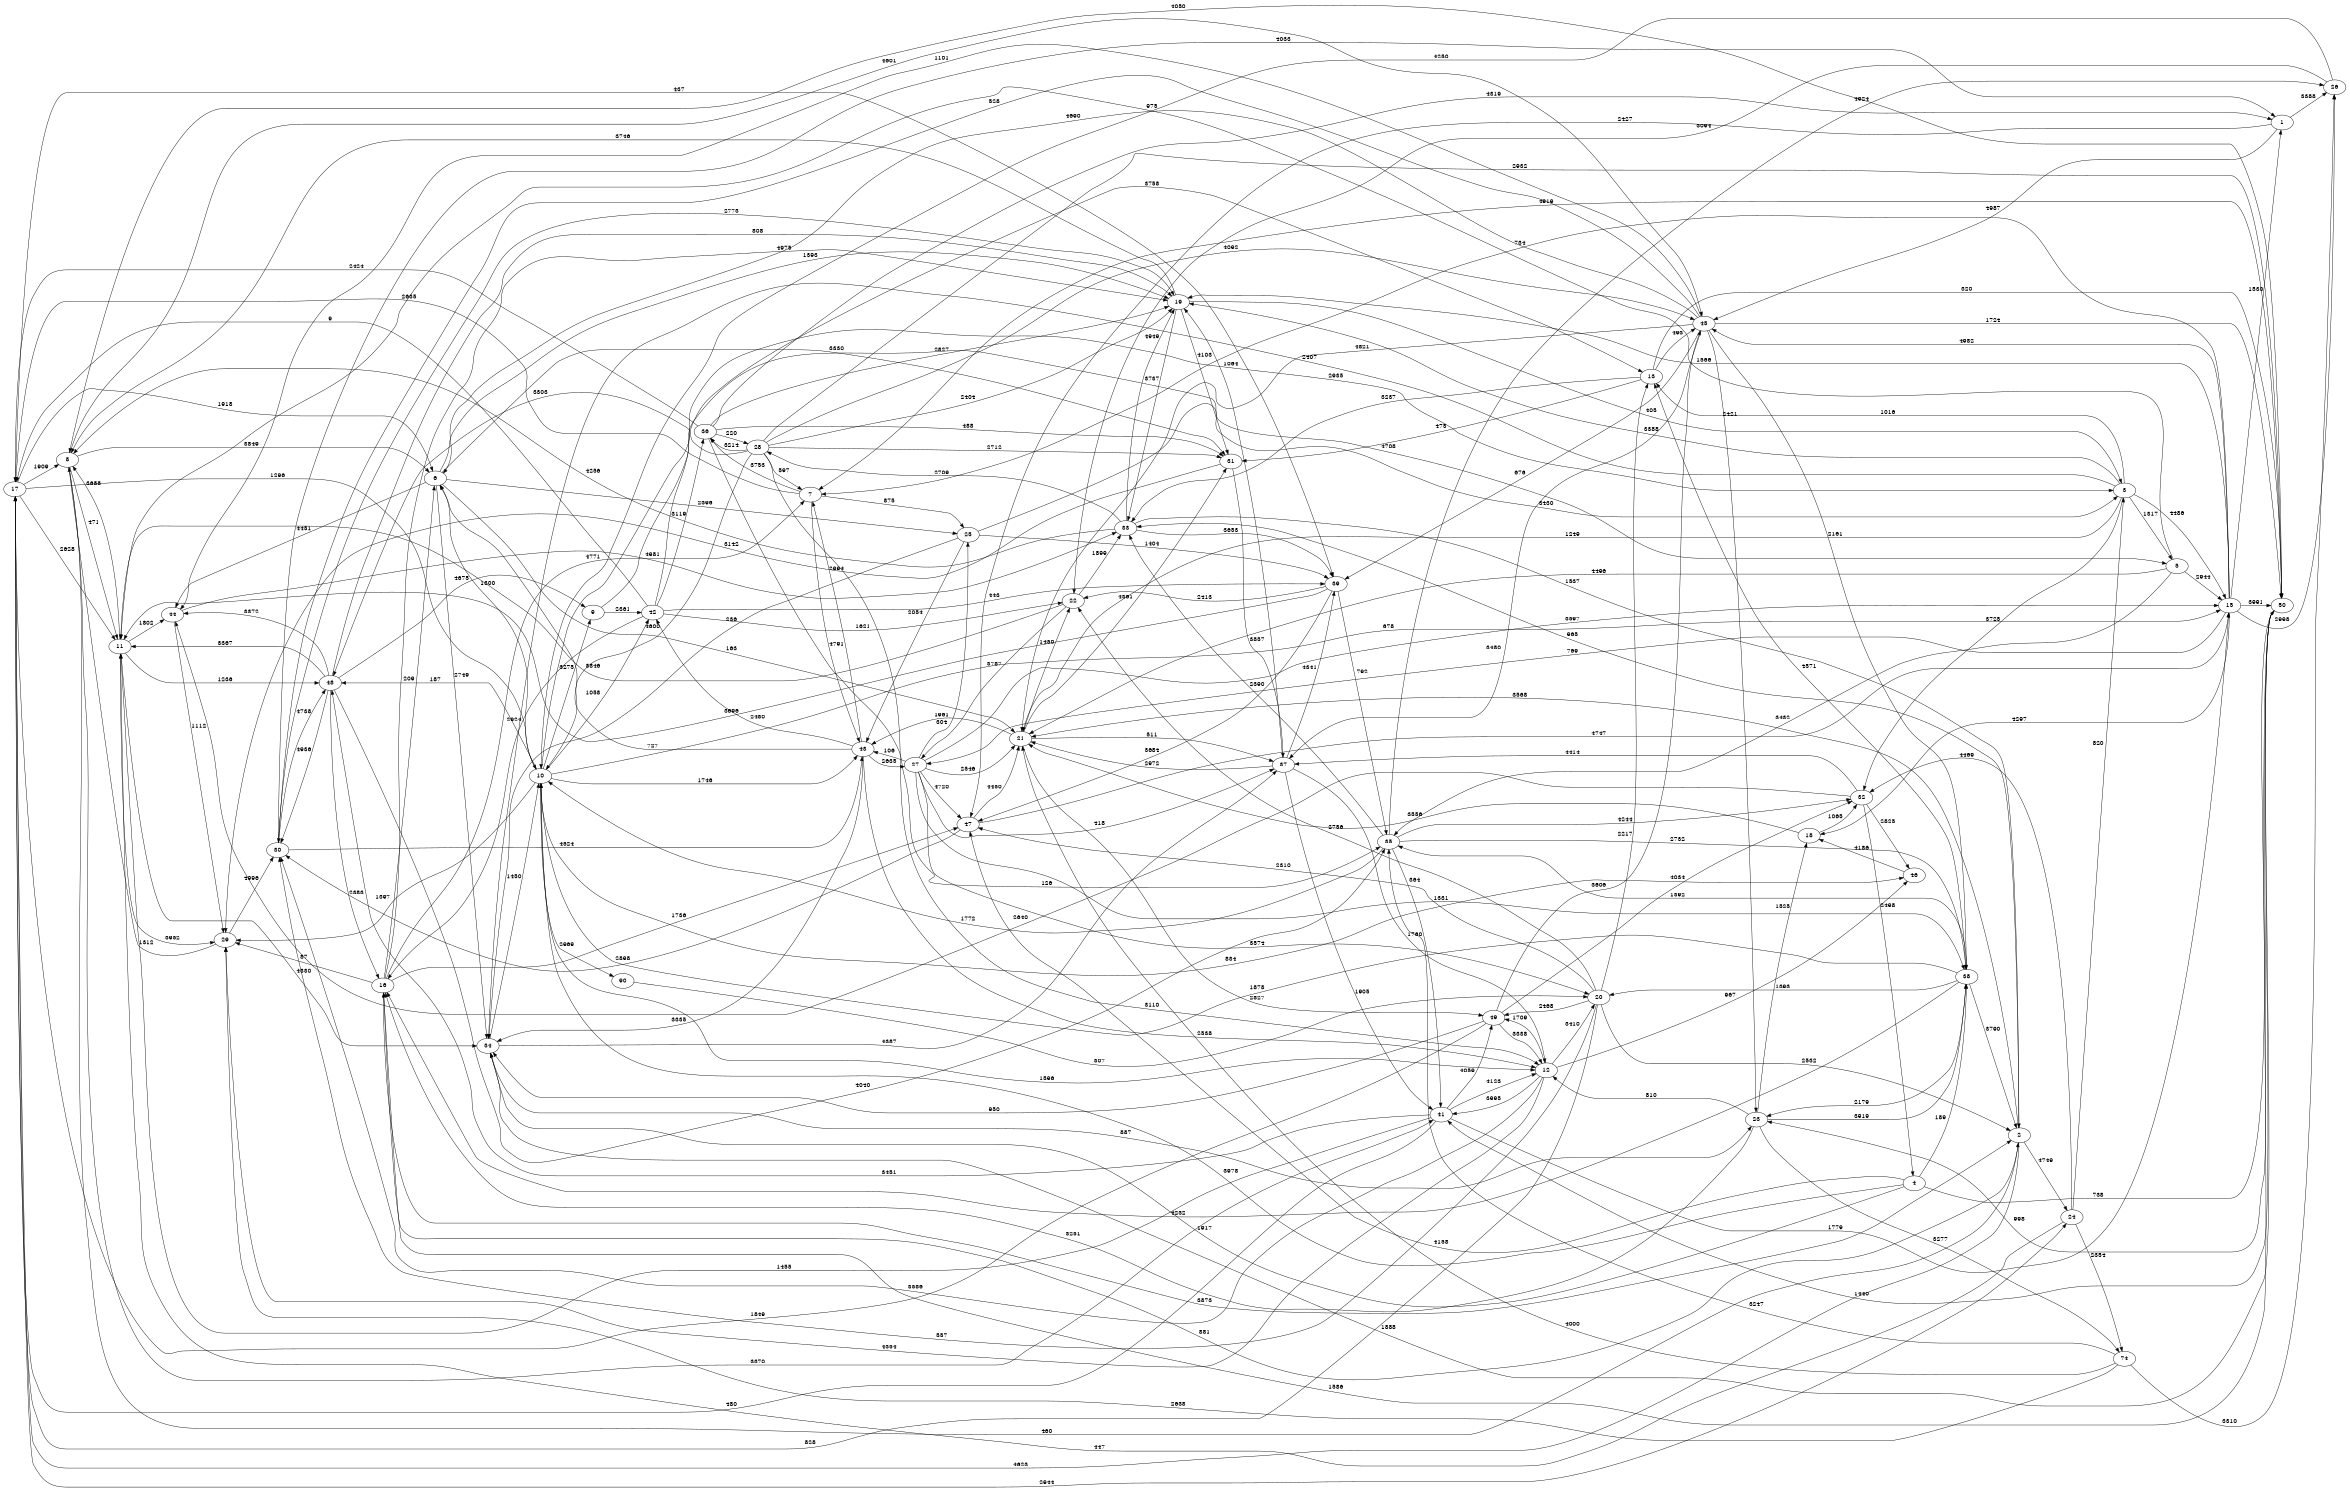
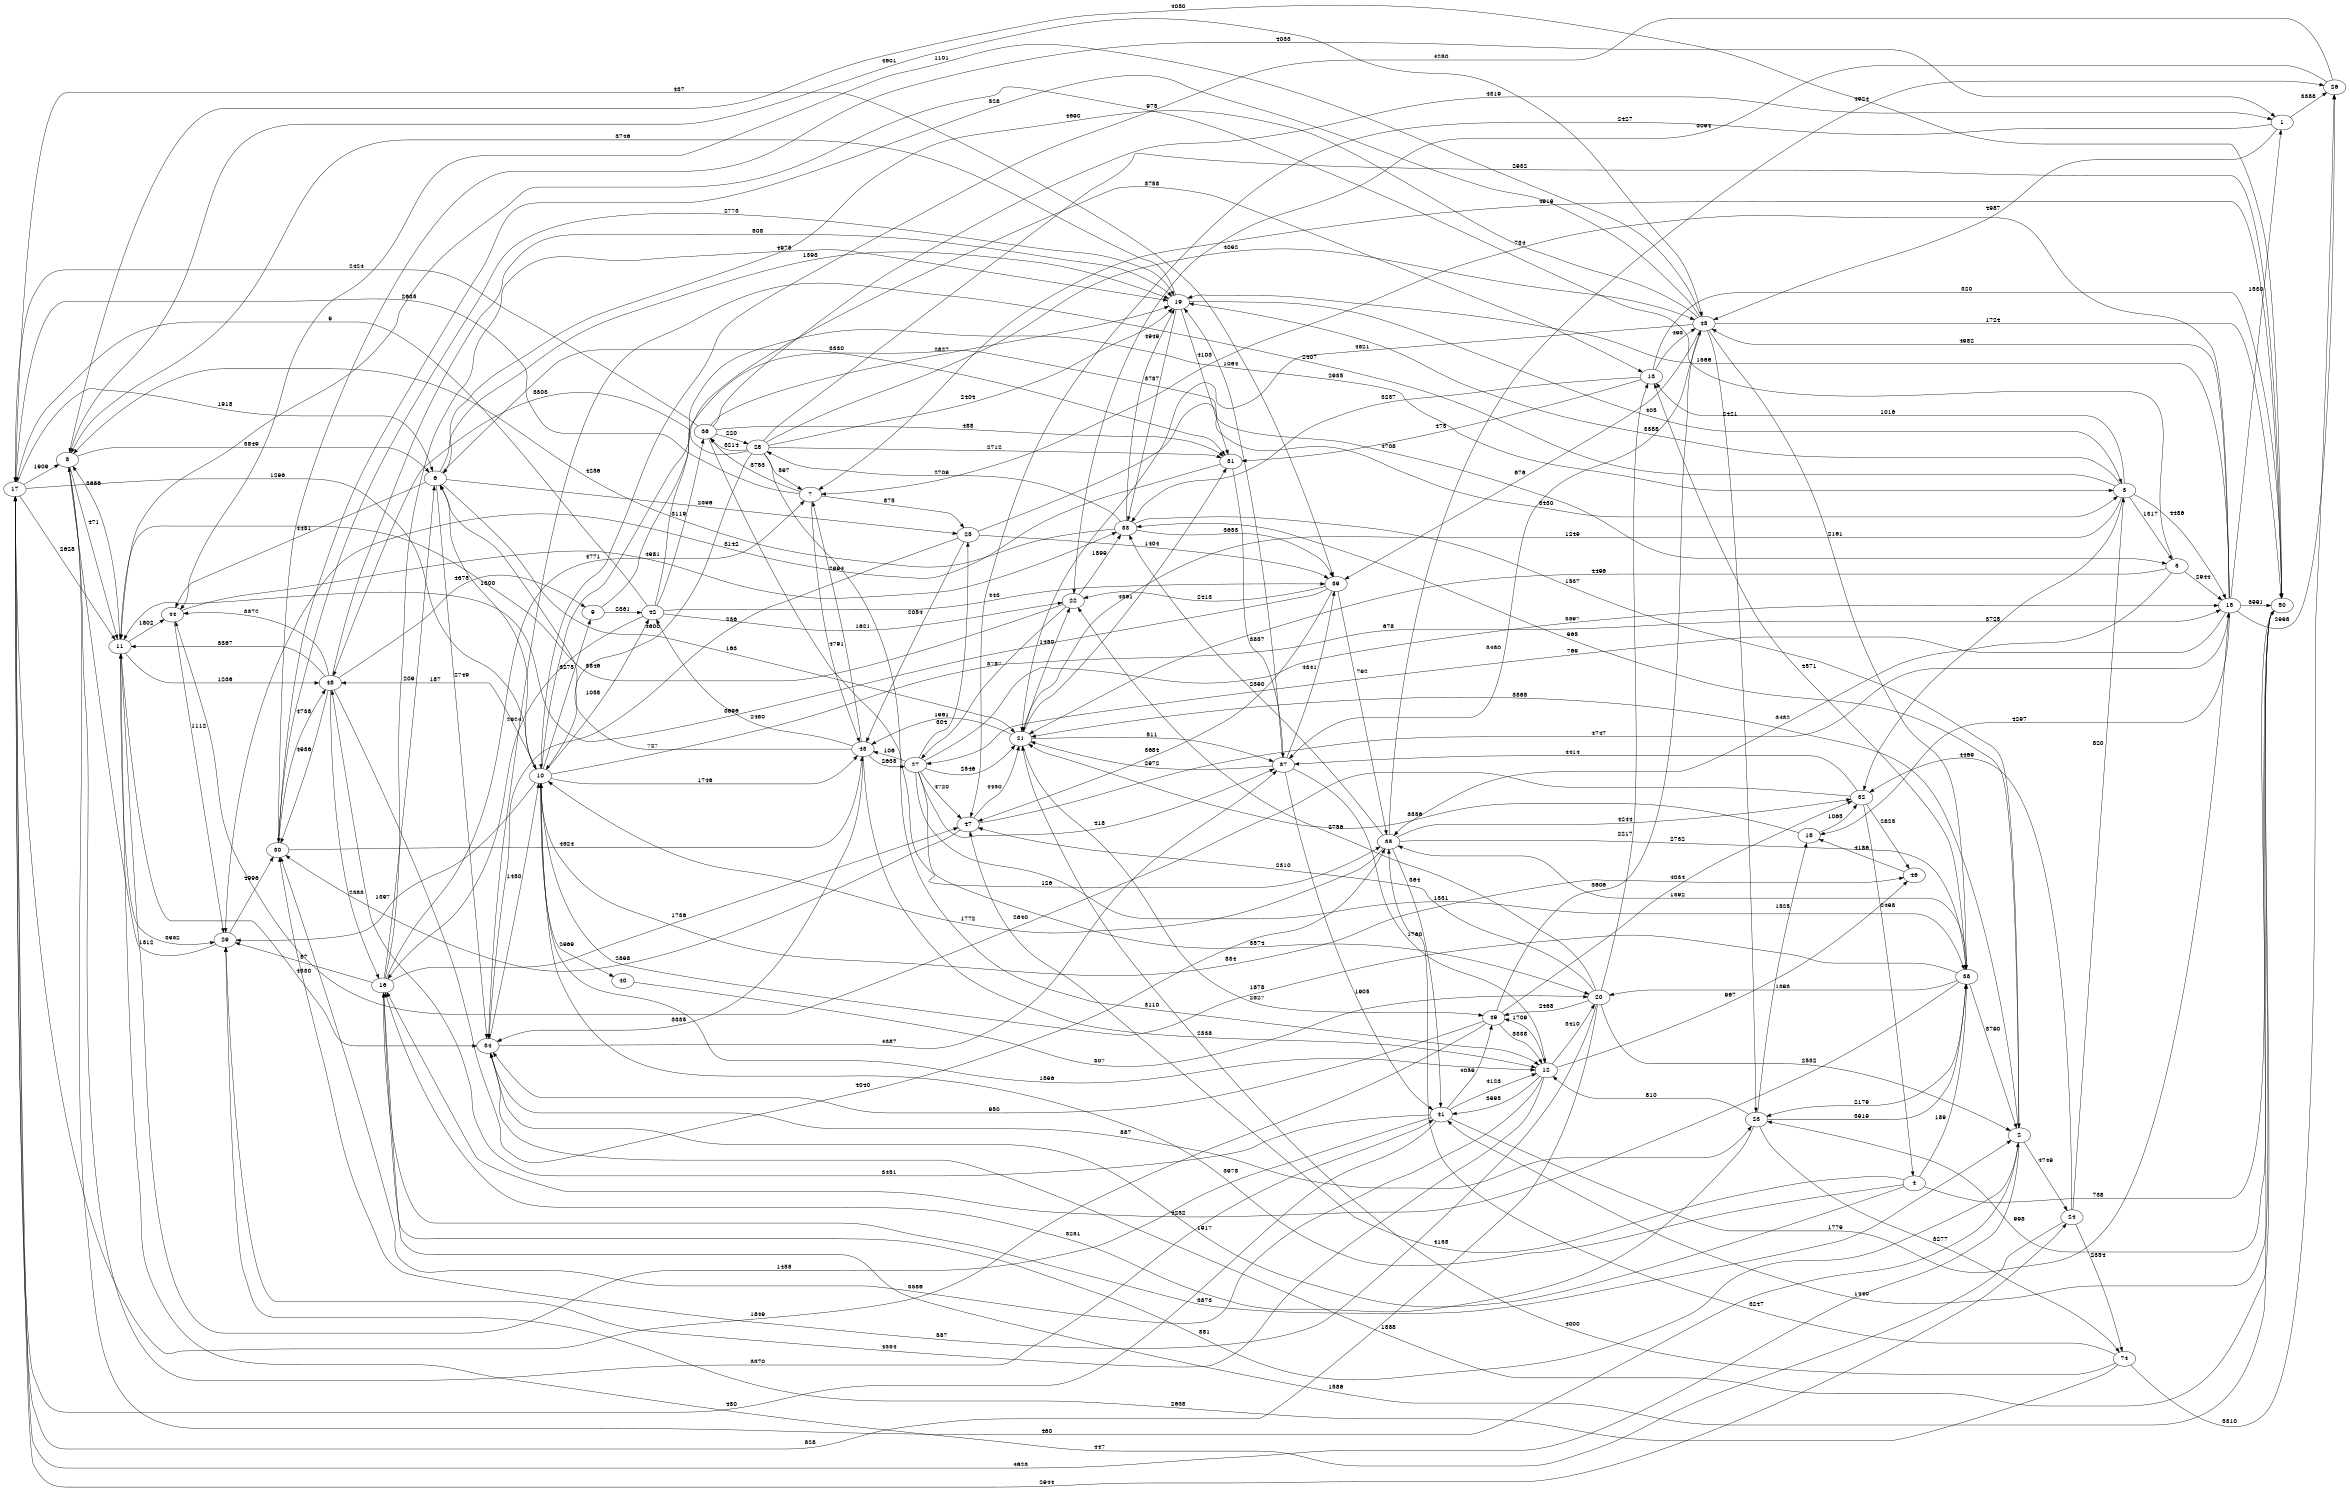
node "90": label "90" -> "40"
